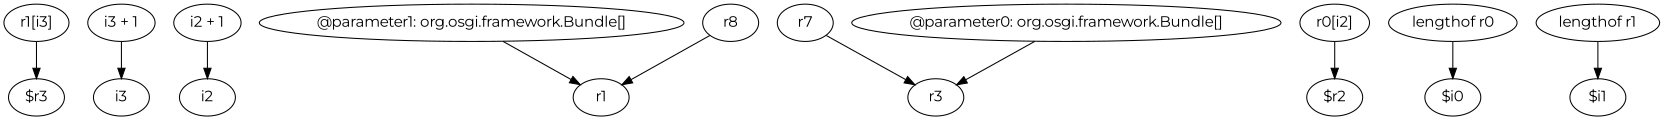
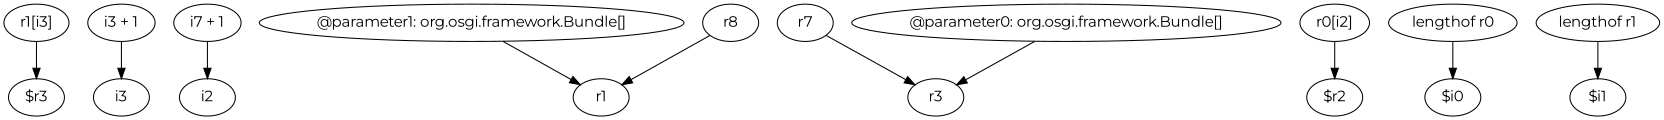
node "i2 + 1": label "i2 + 1" -> "i7 + 1"
